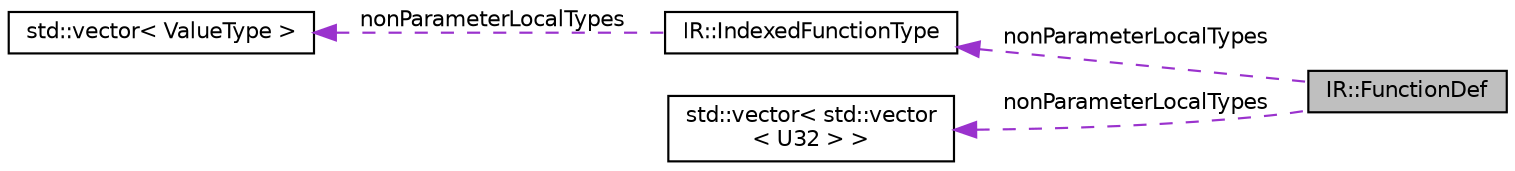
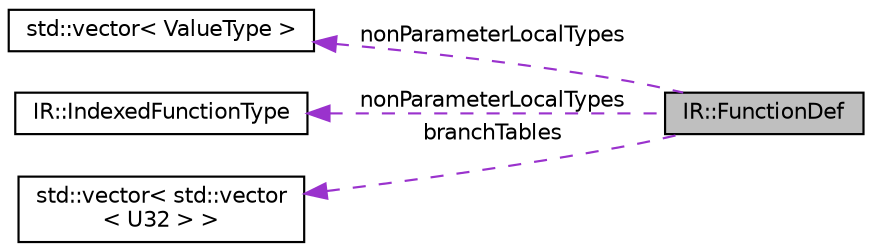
edge "IR::IndexedFunctionType" -> "std::vector< ValueType >": now "IR::FunctionDef" -> "std::vector< ValueType >"
edge "IR::FunctionDef" -> "std::vector< std::vector < U32 > >": label " nonParameterLocalTypes" -> " branchTables"
